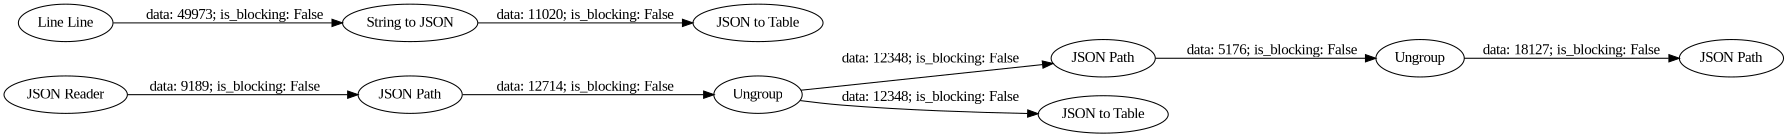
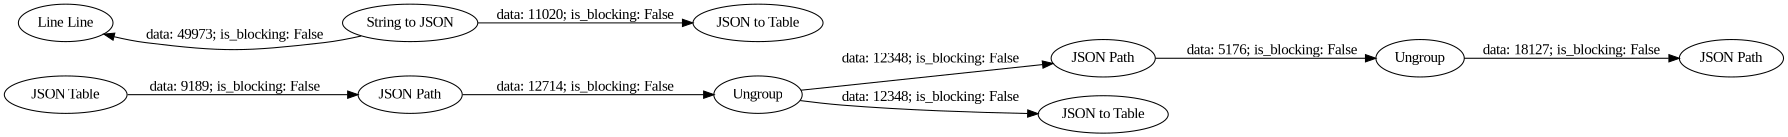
edge "Line Line" -> "String to JSON": reversed
node "JSON Reader": label "JSON Reader" -> "JSON Table"
